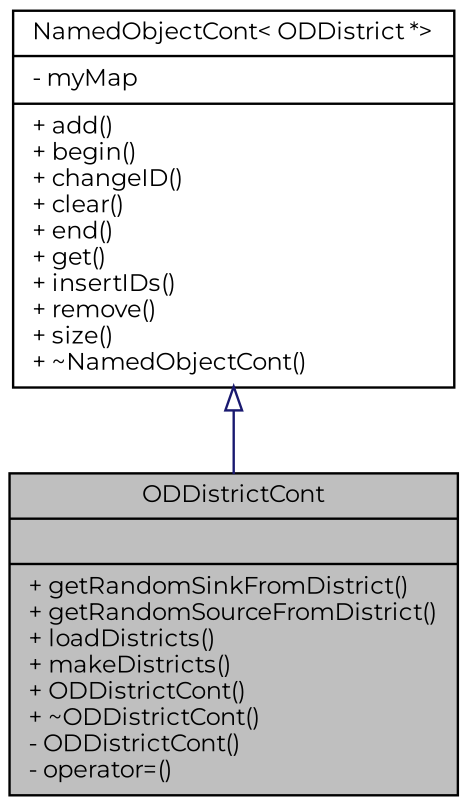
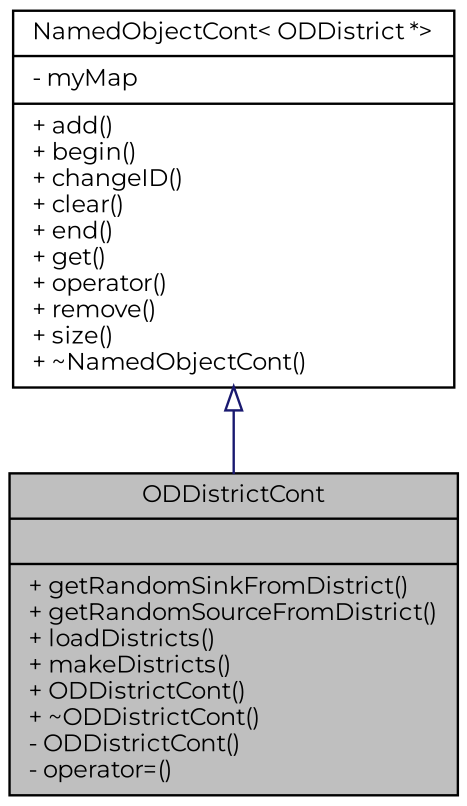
node "NamedObjectCont< ODDistrict *>": text "+ insertIDs()" -> "+ operator()"
